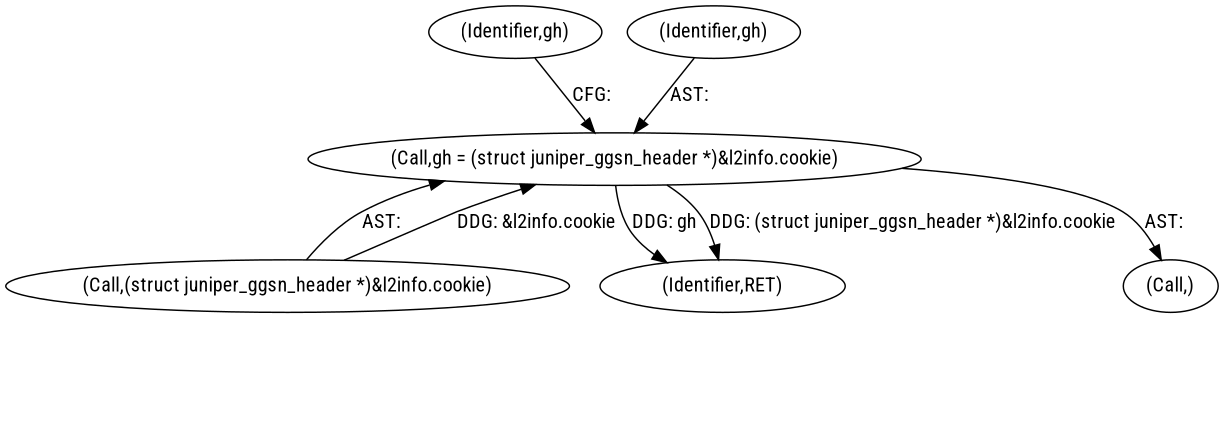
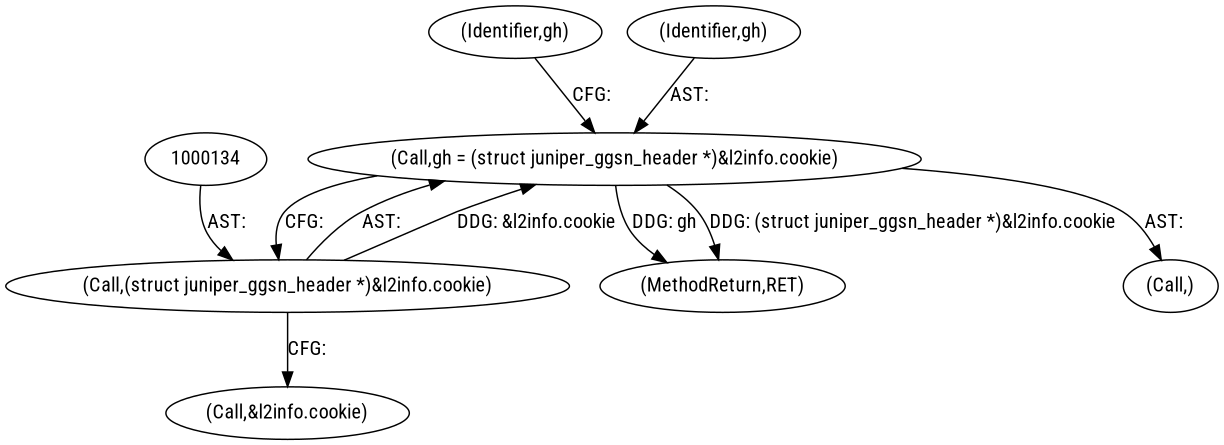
node "1000134": added
edge "(Call,gh = (struct juniper_ggsn_header *)&l2info.cookie)" -> "(Call,(struct juniper_ggsn_header *)&l2info.cookie)": added, label "CFG:"
node "(Identifier,RET)": label "(Identifier,RET)" -> "(MethodReturn,RET)"
node "(Call,&l2info.cookie)": added
